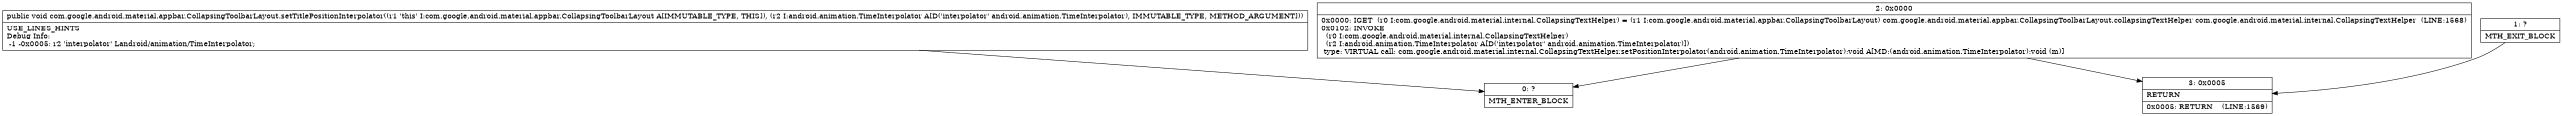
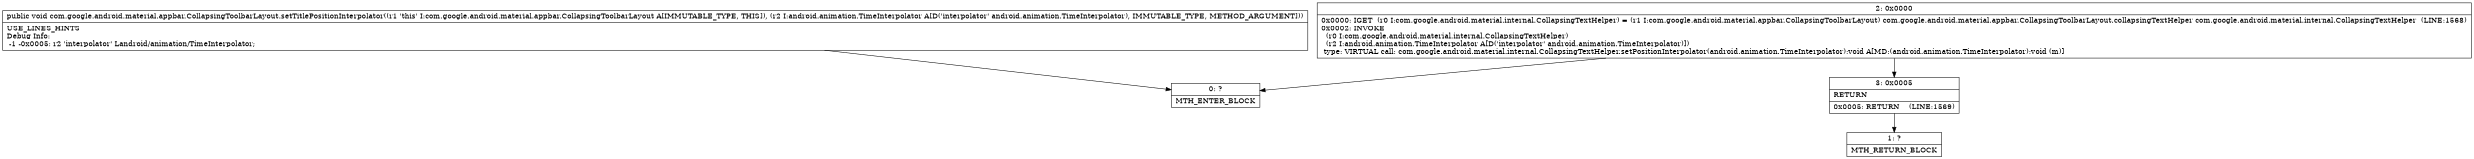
node "2: 0x0000": text "0x0102: INVOKE" -> "0x0002: INVOKE"
node "1: ?": text "MTH_EXIT_BLOCK" -> "MTH_RETURN_BLOCK"
edge "1: ?" -> "3: 0x0005": reversed
